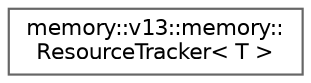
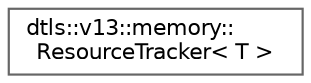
node "memory::v13::memory:: ResourceTracker< T >": label "memory::v13::memory:: ResourceTracker< T >" -> "dtls::v13::memory:: ResourceTracker< T >"
